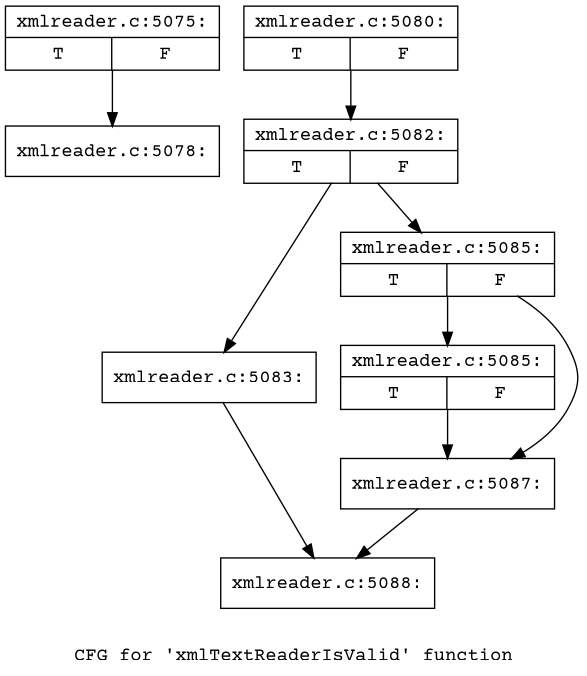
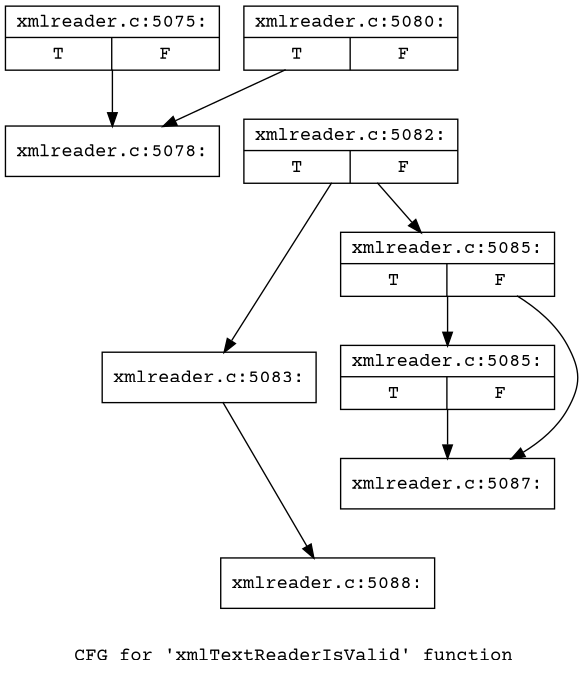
edge "xmlreader.c:5080:" -> "xmlreader.c:5082:": now "xmlreader.c:5080:" -> "xmlreader.c:5078:"
edge "xmlreader.c:5087:" -> "xmlreader.c:5088:": removed
